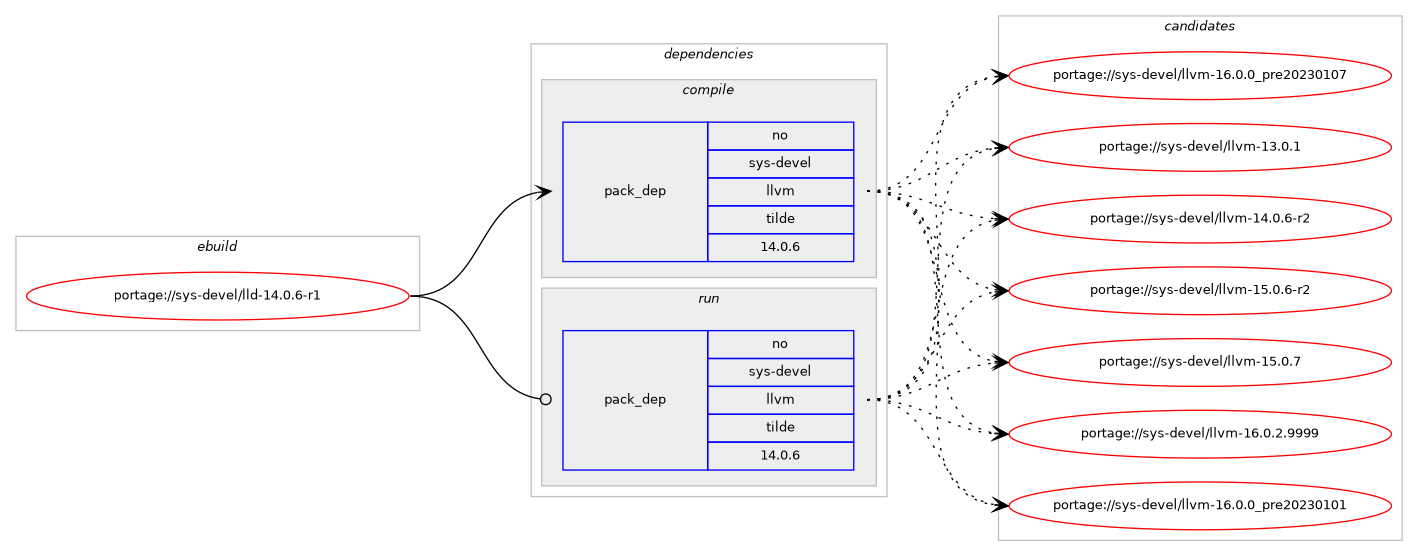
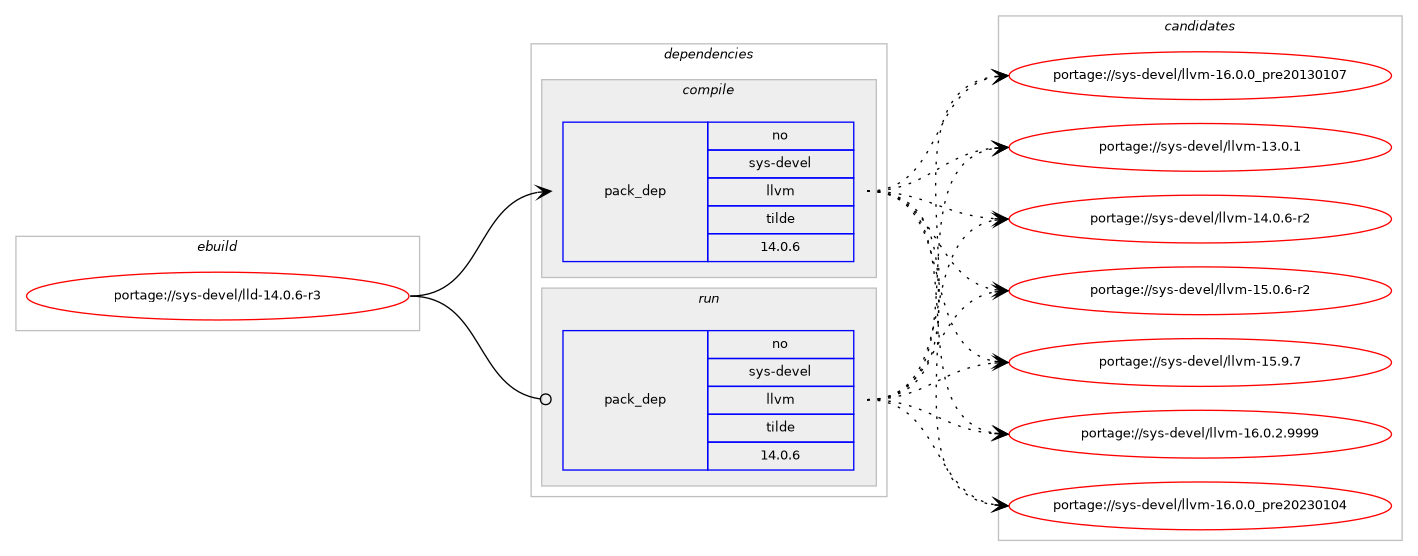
node "portage://sys-devel/llvm-16.0.0_pre20230107": label "portage://sys-devel/llvm-16.0.0_pre20230107" -> "portage://sys-devel/llvm-16.0.0_pre20130107"
node "portage://sys-devel/lld-14.0.6-r1": label "portage://sys-devel/lld-14.0.6-r1" -> "portage://sys-devel/lld-14.0.6-r3"
node "portage://sys-devel/llvm-15.0.7": label "portage://sys-devel/llvm-15.0.7" -> "portage://sys-devel/llvm-15.9.7"
node "portage://sys-devel/llvm-16.0.0_pre20230101": label "portage://sys-devel/llvm-16.0.0_pre20230101" -> "portage://sys-devel/llvm-16.0.0_pre20230104"
